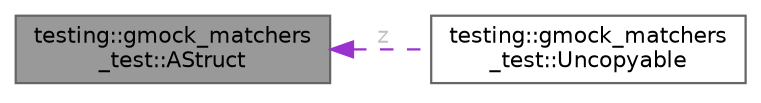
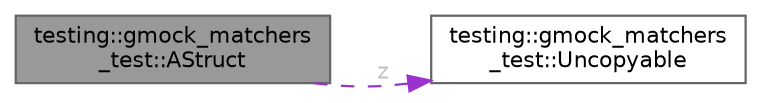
edge "testing::gmock_matchers _test::Uncopyable" -> "testing::gmock_matchers _test::AStruct": reversed
